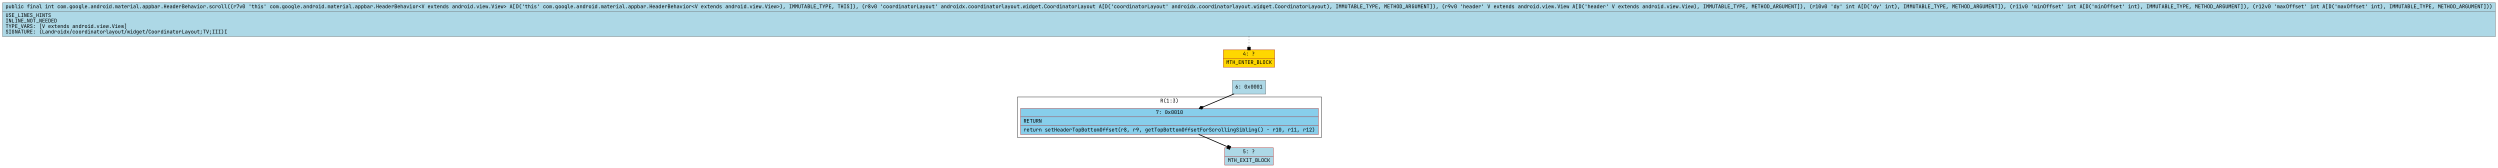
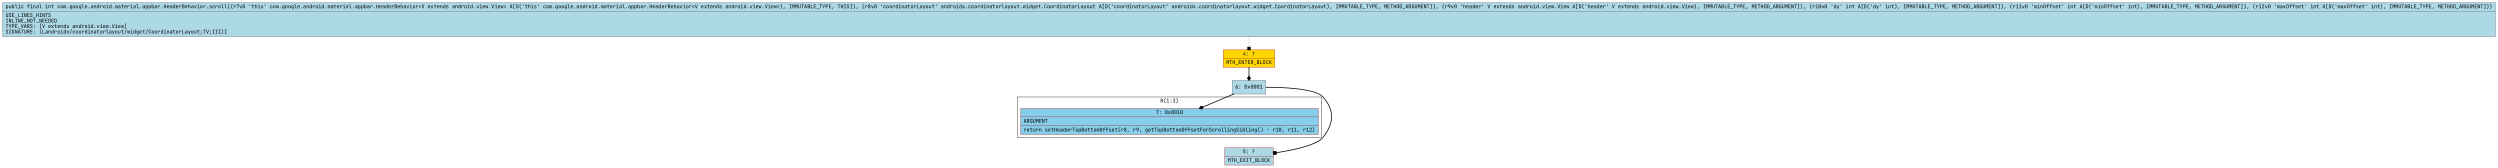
edge "4: ?" -> "6: 0x0001": added
node "7: 0x0010": text "RETURN" -> "ARGUMENT"
edge "7: 0x0010" -> "5: ?": now "6: 0x0001" -> "5: ?"
